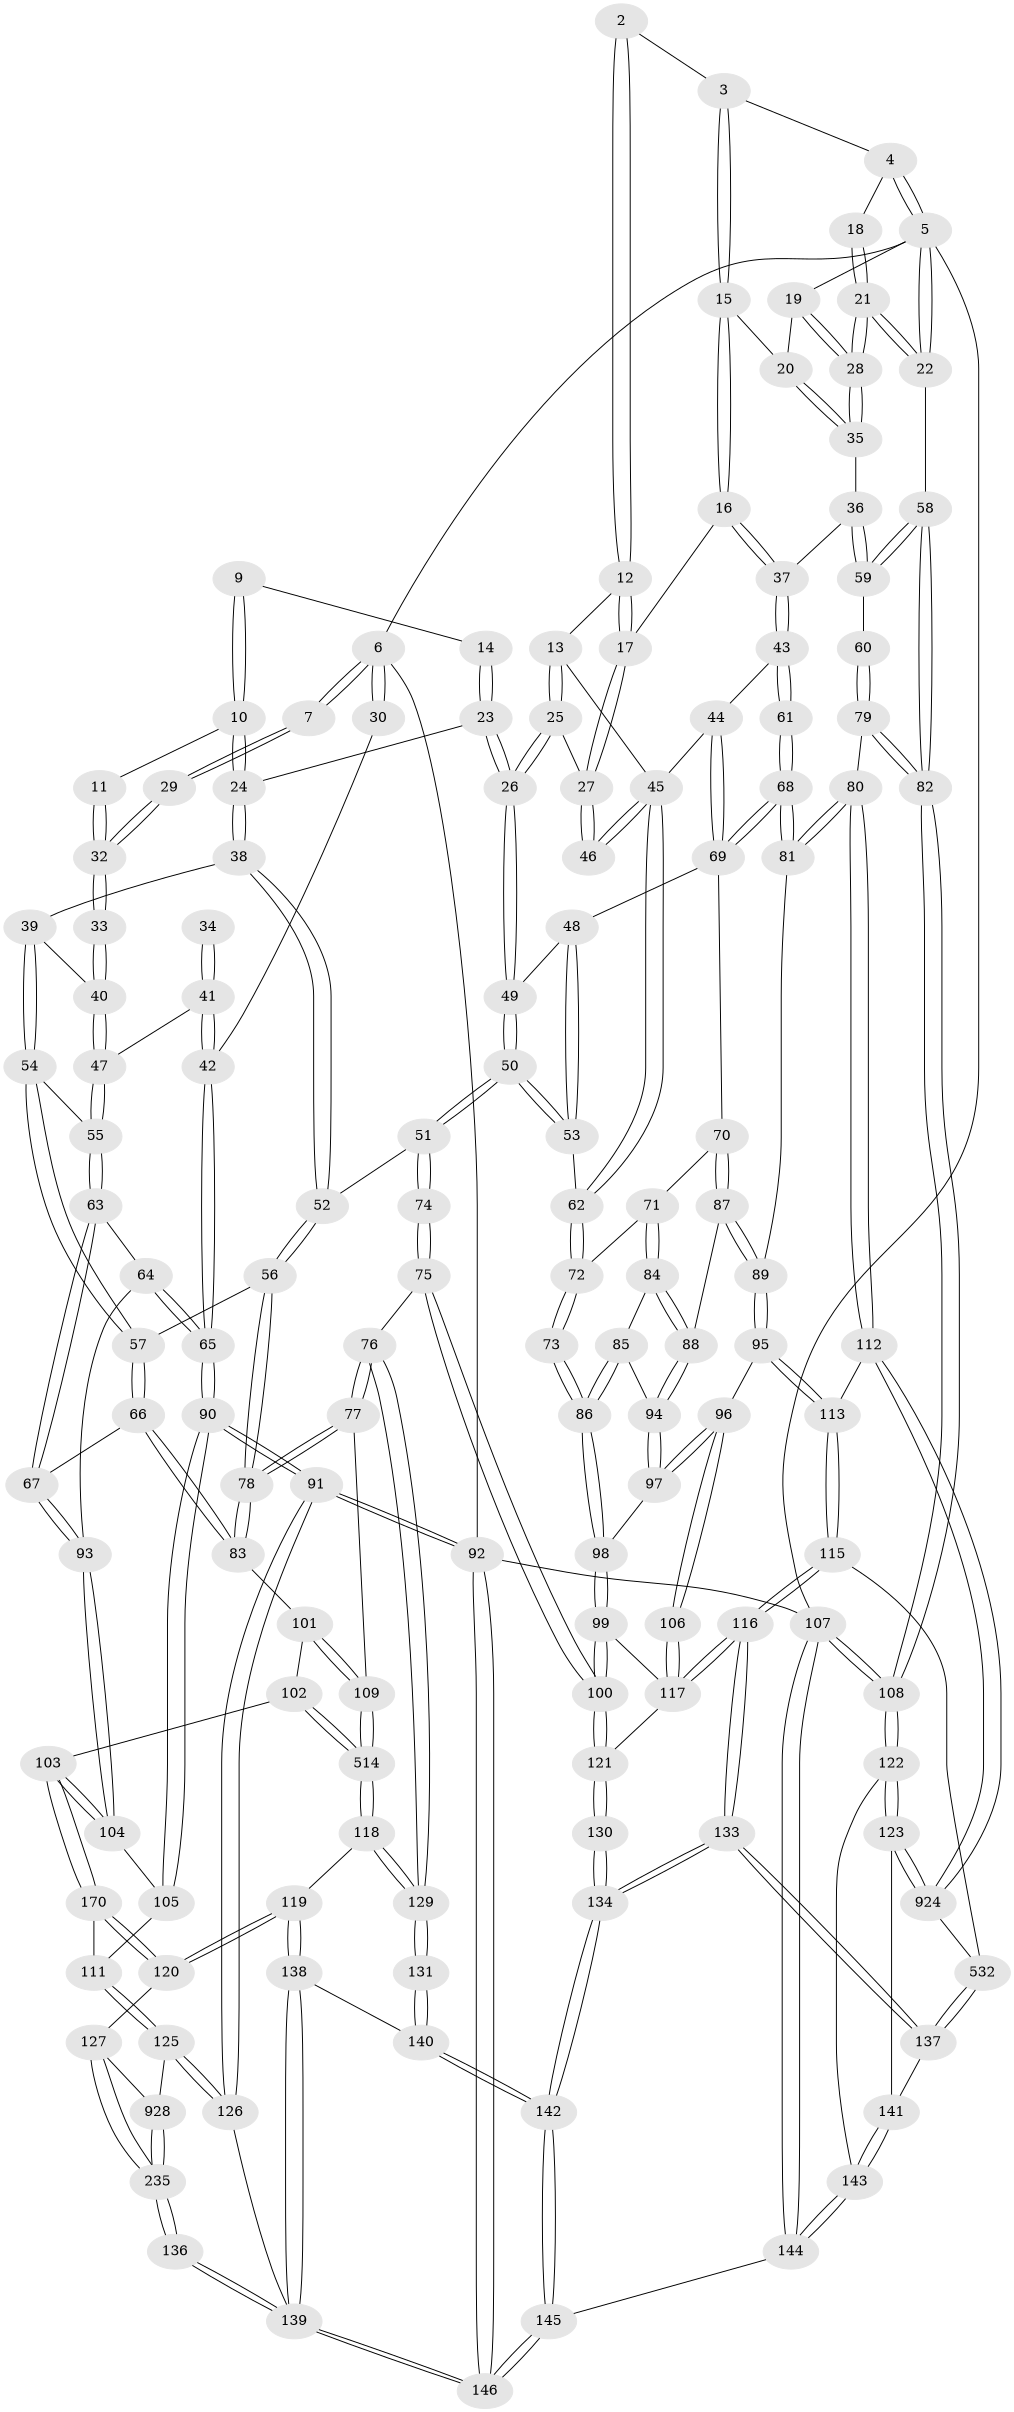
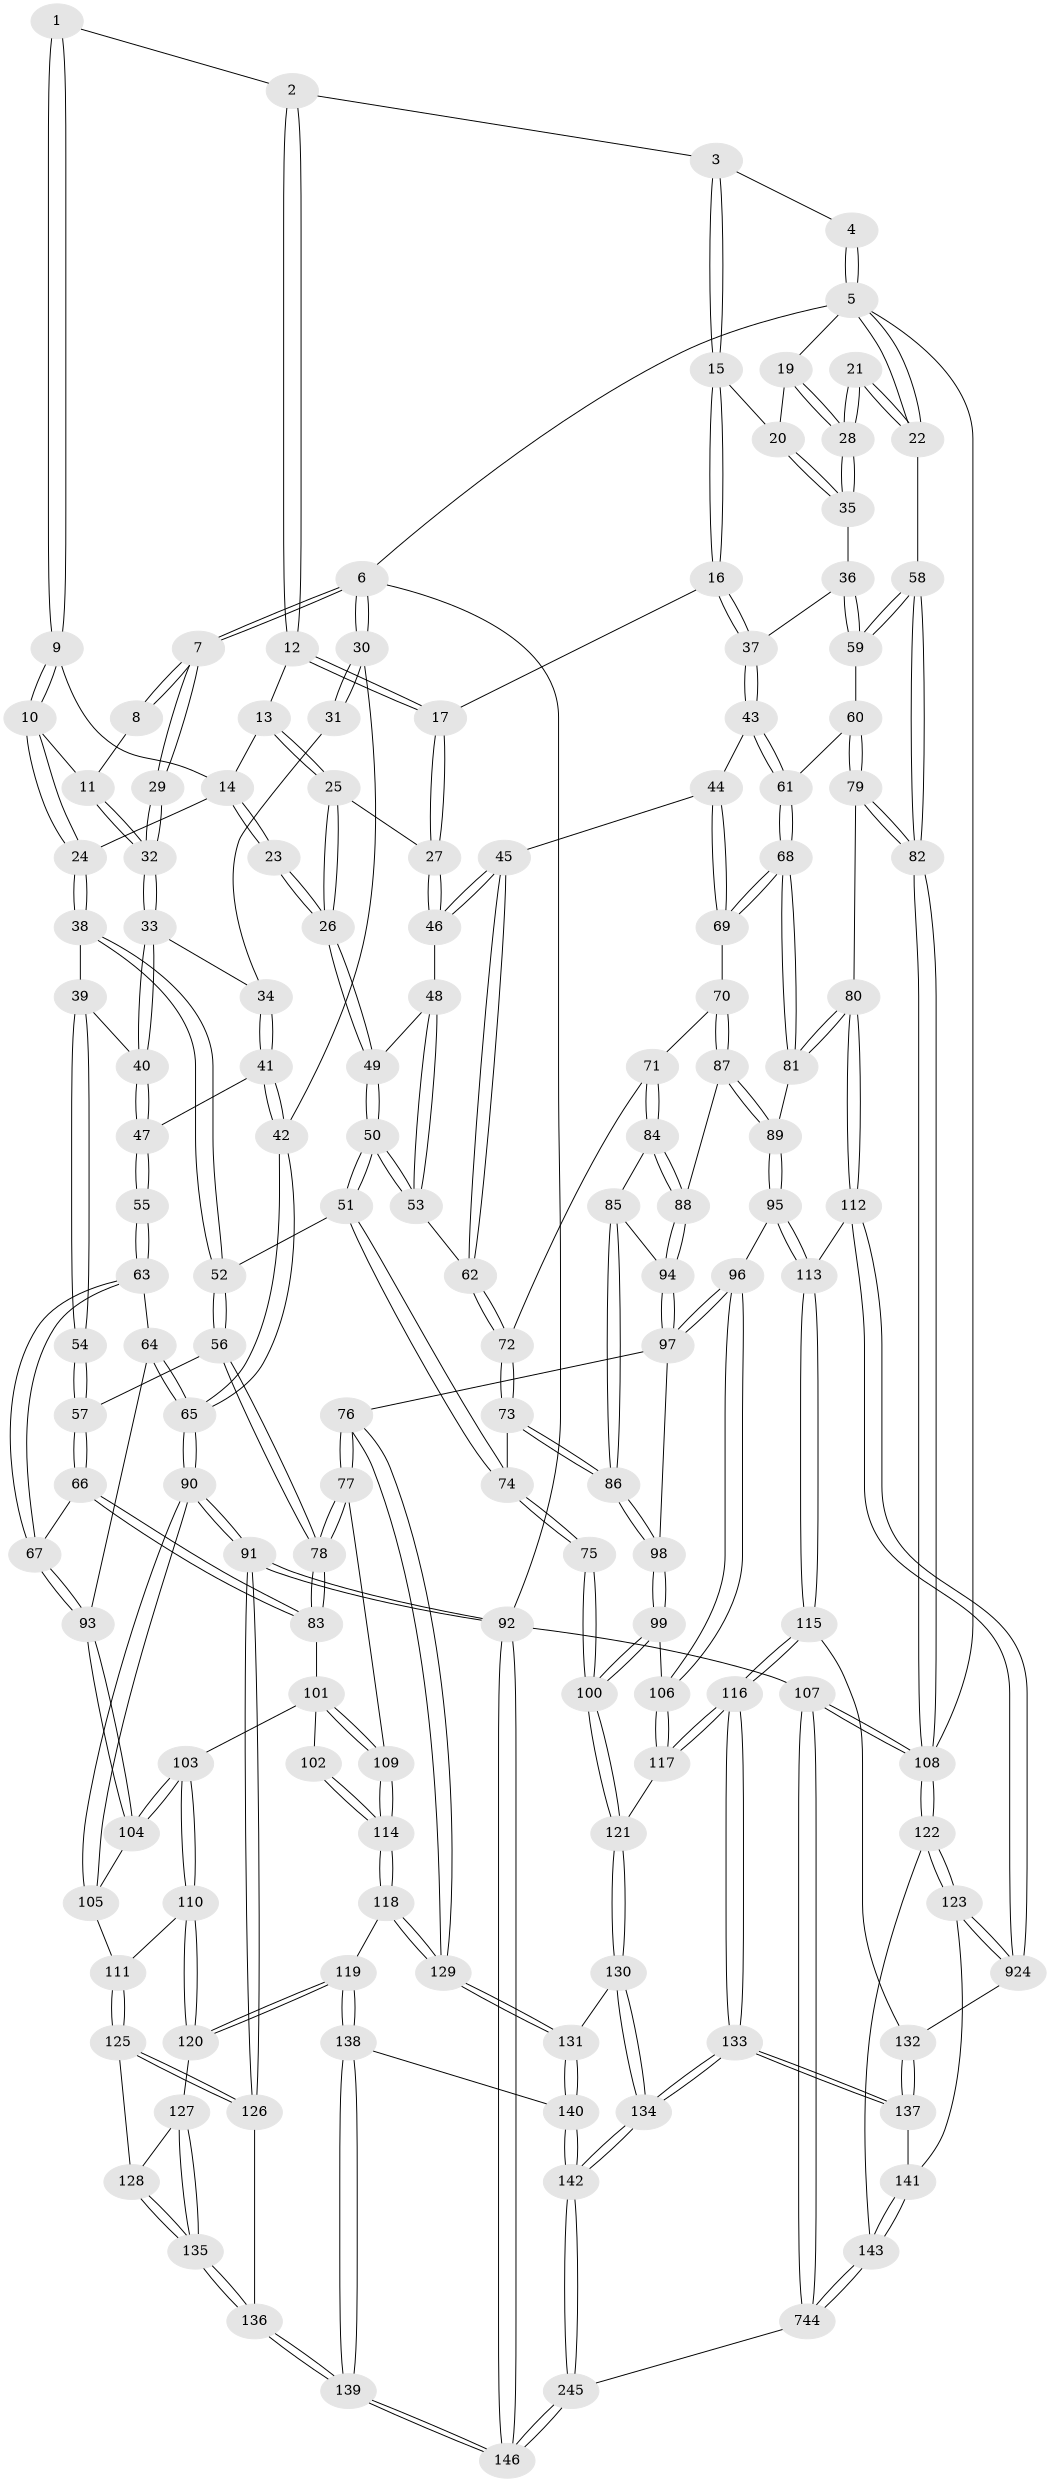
node "1": added
node "18": removed
node "8": added
node "31": added
edge "13" -- "45": now "13" -- "14"
edge "60" -- "61": added
edge "23" -- "24": now "14" -- "24"
edge "69" -- "48": now "46" -- "48"
edge "5" -- "107": now "5" -- "108"
edge "33" -- "34": added
edge "54" -- "55": removed
edge "75" -- "76": now "97" -- "76"
edge "73" -- "74": added
edge "99" -- "117": now "99" -- "106"
edge "102" -- "103": now "101" -- "103"
node "514": label "514" -> "114"
node "170": label "170" -> "110"
node "532": label "532" -> "132"
edge "130" -- "131": added
node "928": label "928" -> "128"
node "235": label "235" -> "135"
edge "126" -- "139": now "126" -- "136"
node "144": label "144" -> "744"
node "145": label "145" -> "245"
